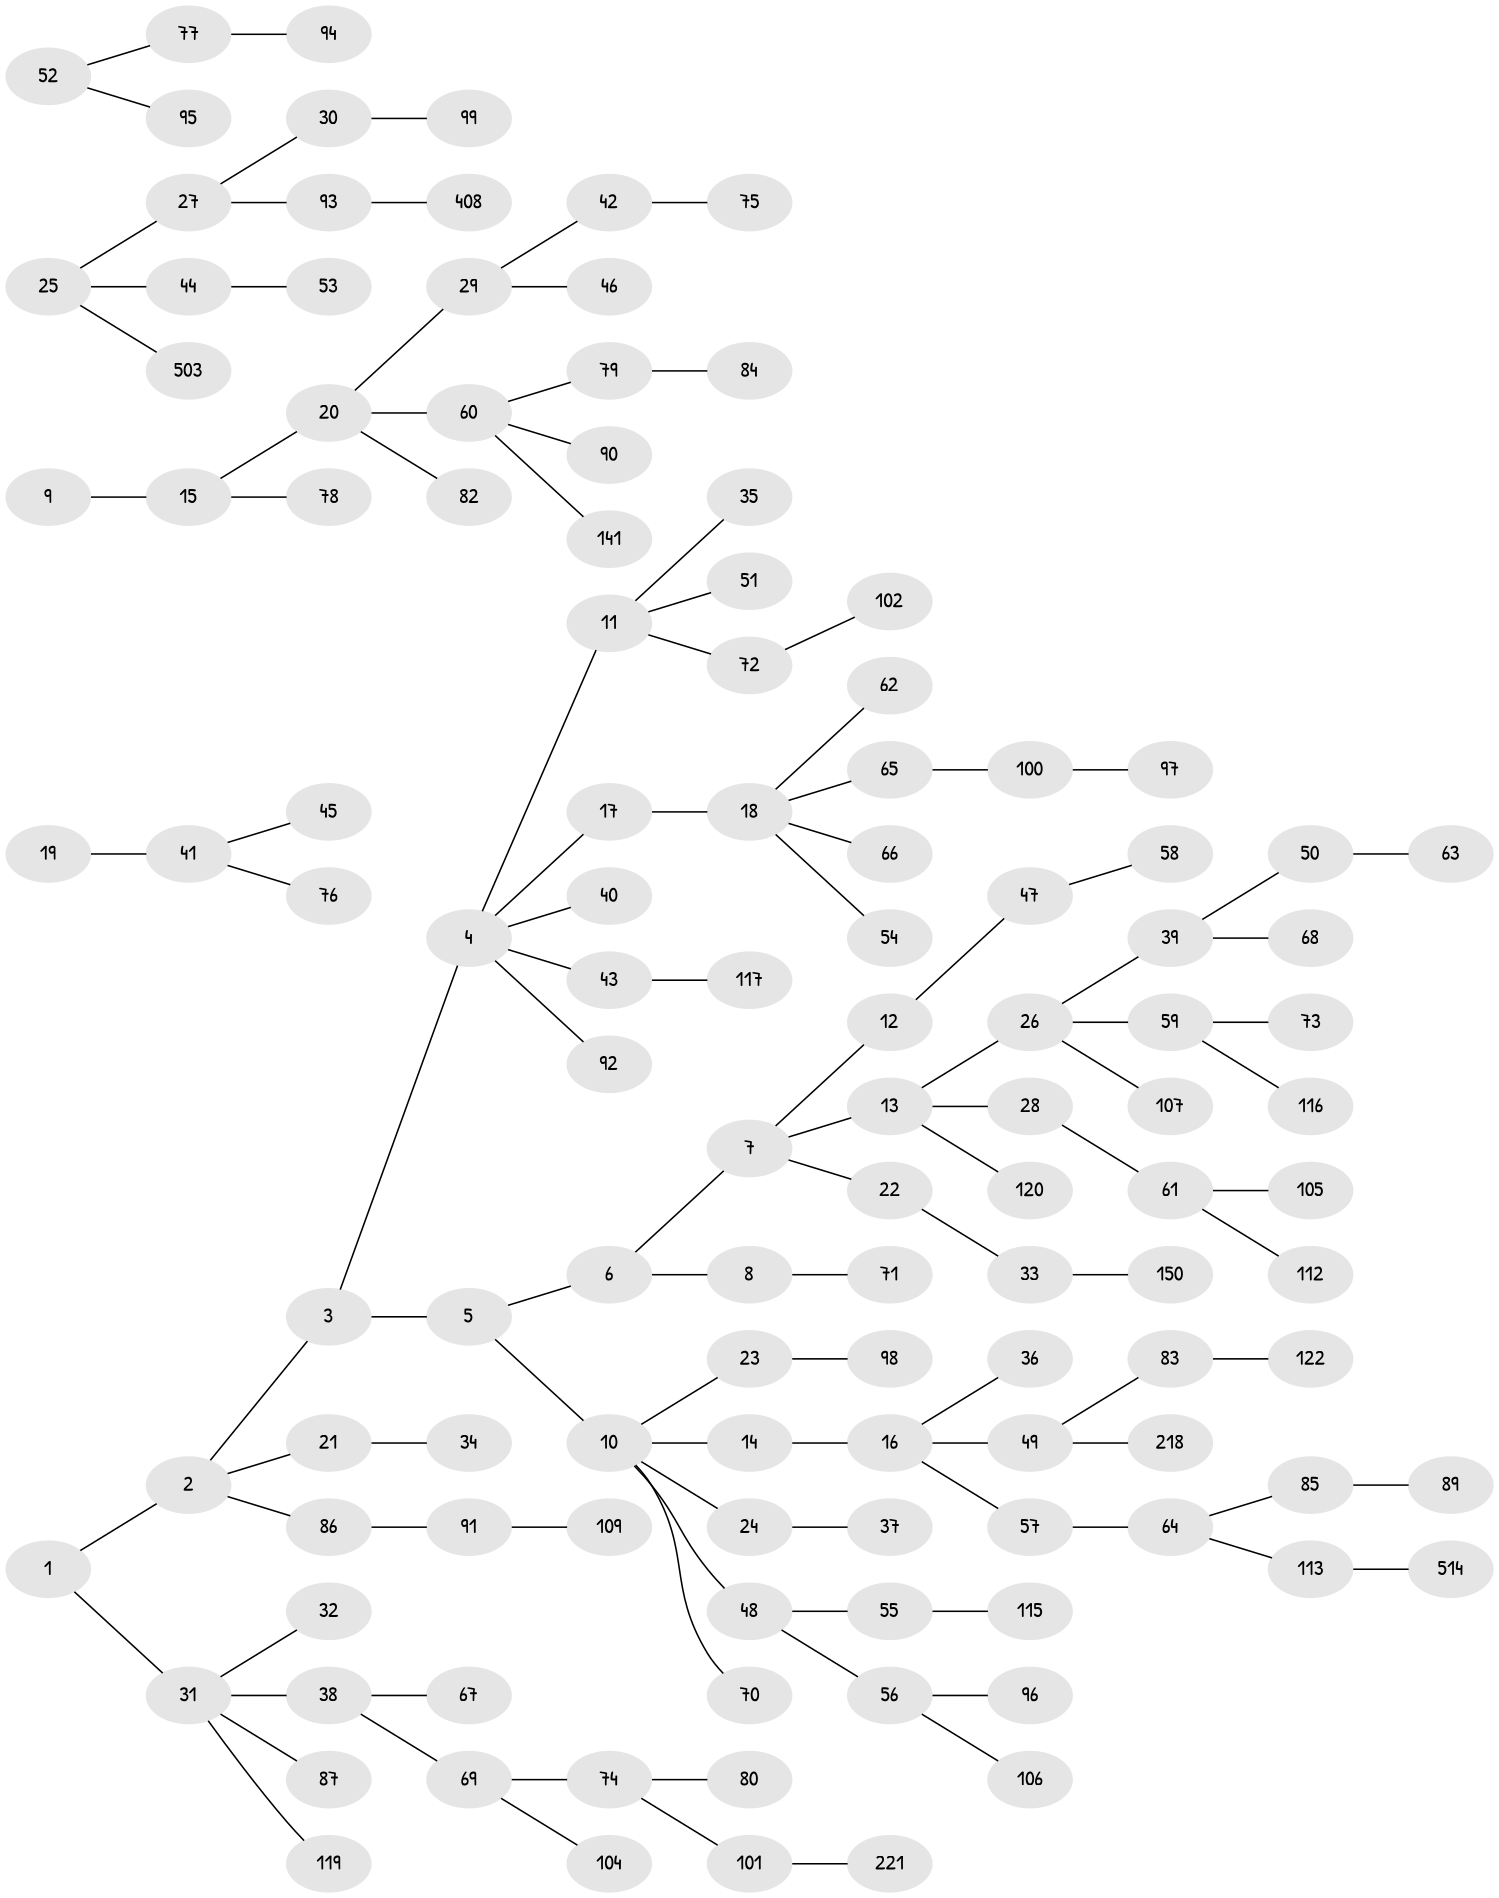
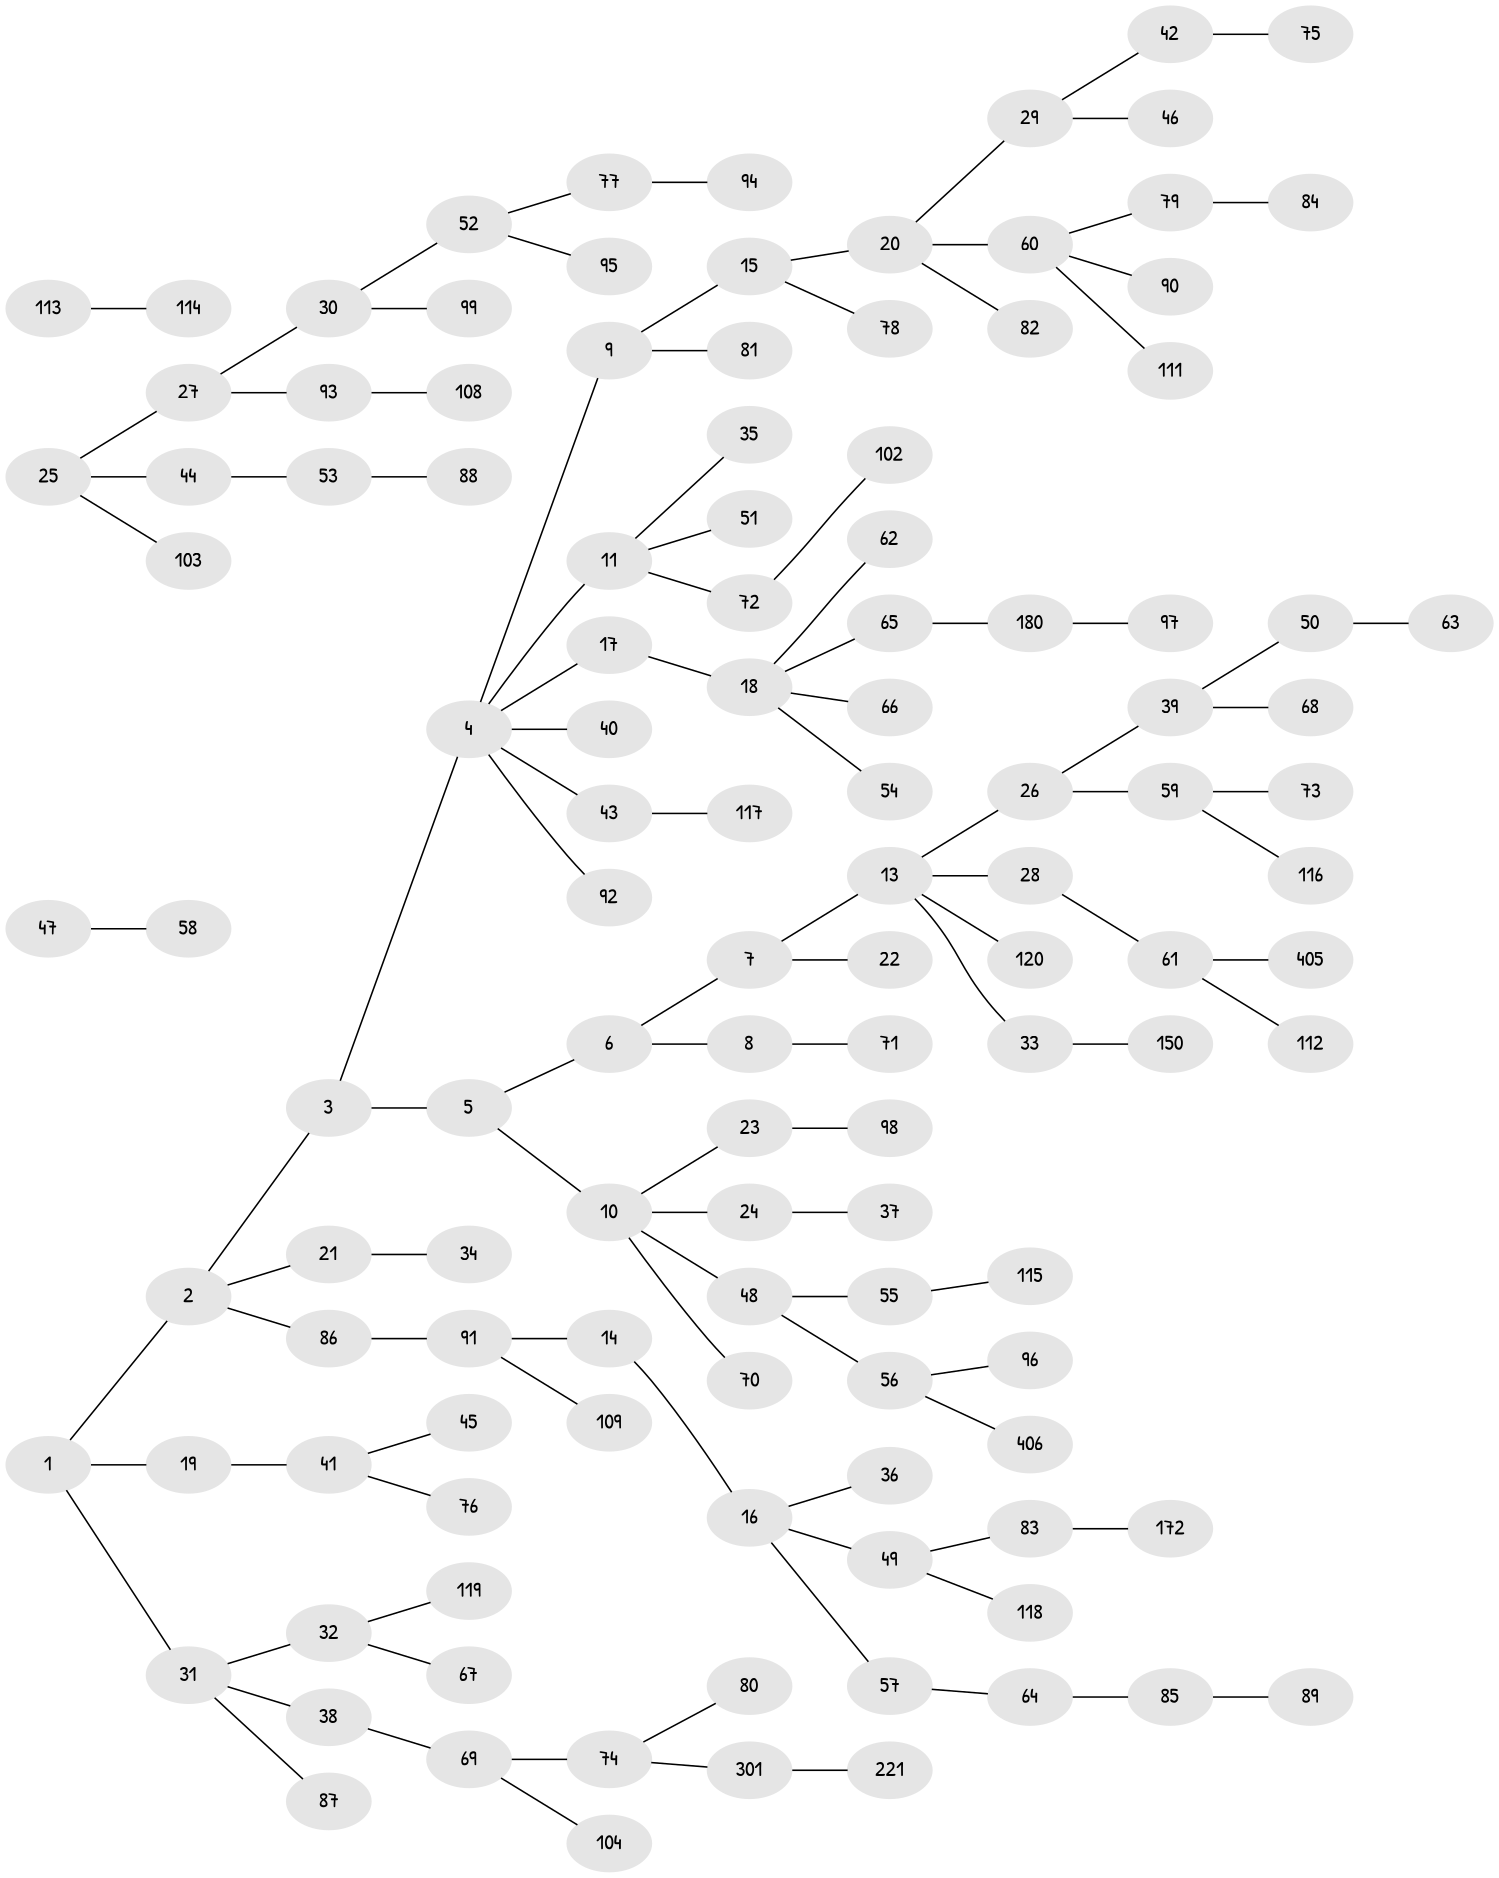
node "408": label "408" -> "108"
edge "52" -- "30": added
node "81": added
node "503": label "503" -> "103"
node "88": added
node "141": label "141" -> "111"
edge "9" -- "4": added
node "100": label "100" -> "180"
node "12": removed
node "107": removed
node "105": label "105" -> "405"
edge "22" -- "33": now "13" -- "33"
node "122": label "122" -> "172"
edge "10" -- "14": now "91" -- "14"
node "218": label "218" -> "118"
edge "1" -- "19": added
edge "64" -- "113": removed
node "514": label "514" -> "114"
edge "38" -- "67": now "32" -- "67"
node "106": label "106" -> "406"
edge "31" -- "119": now "32" -- "119"
node "101": label "101" -> "301"
